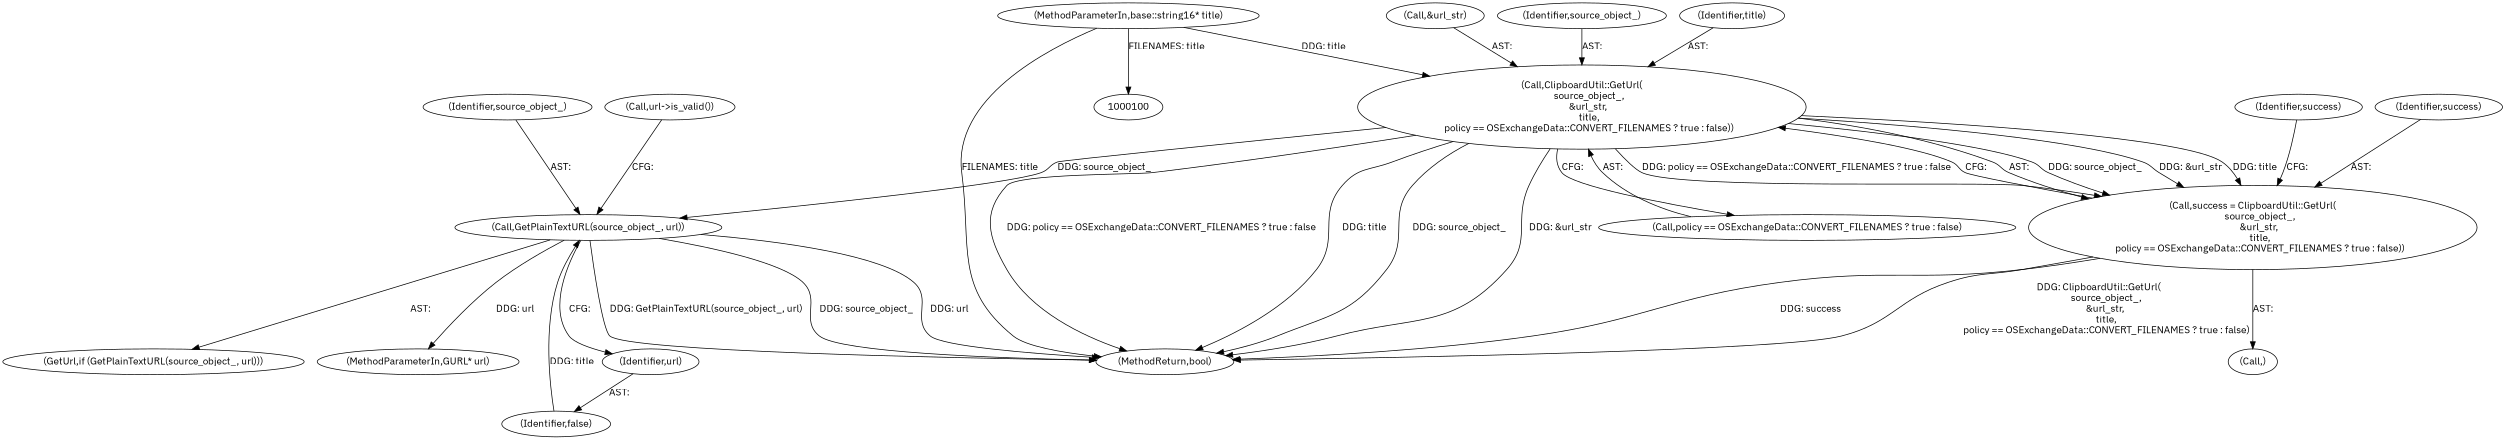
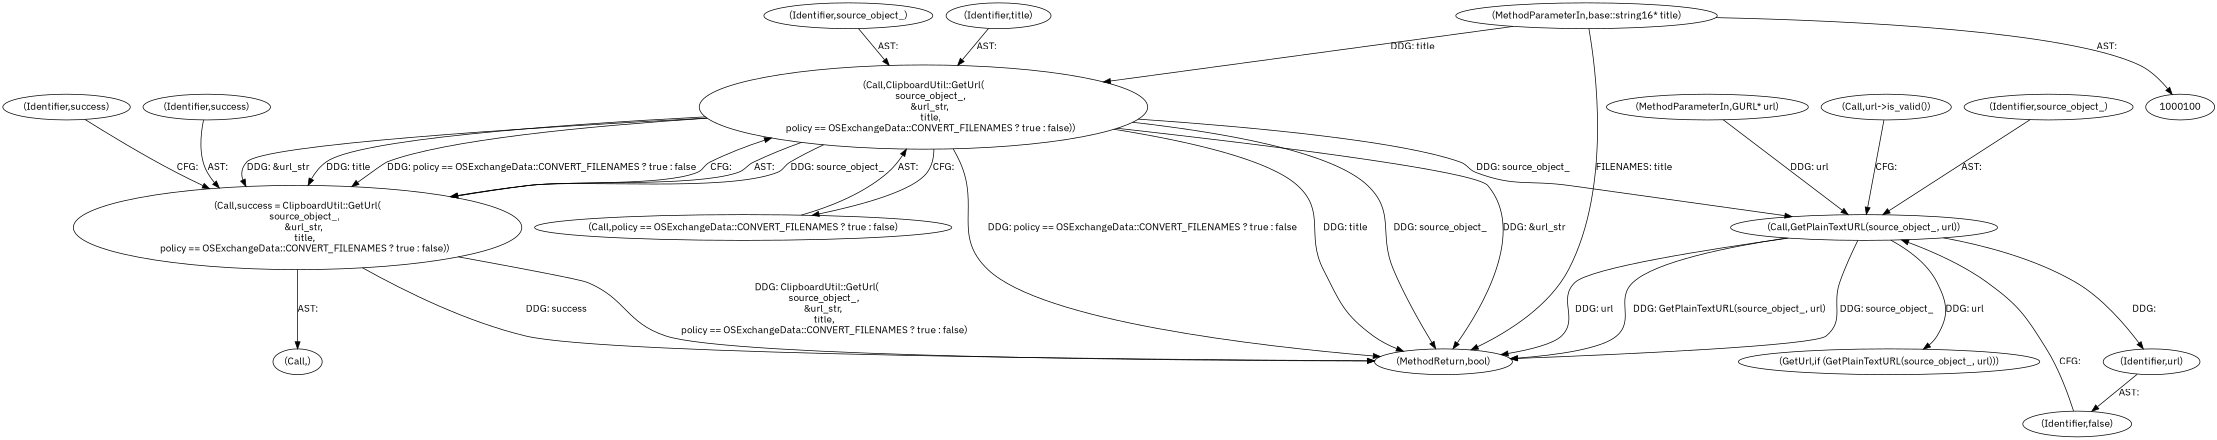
node "(Call,&url_str)": removed
edge "(MethodParameterIn,base::string16* title)" -> "1000100": label "FILENAMES: title" -> "AST: "
edge "(Call,GetPlainTextURL(source_object_, url))" -> "(MethodParameterIn,GURL* url)": reversed
edge "(Call,GetPlainTextURL(source_object_, url))" -> "(GetUrl,if (GetPlainTextURL(source_object_, url)))": label "AST: " -> "DDG: url"
edge "(Call,GetPlainTextURL(source_object_, url))" -> "(Identifier,url)": label "CFG: " -> "DDG: "
edge "(Identifier,false)" -> "(Call,GetPlainTextURL(source_object_, url))": label "DDG: title" -> "CFG: "
